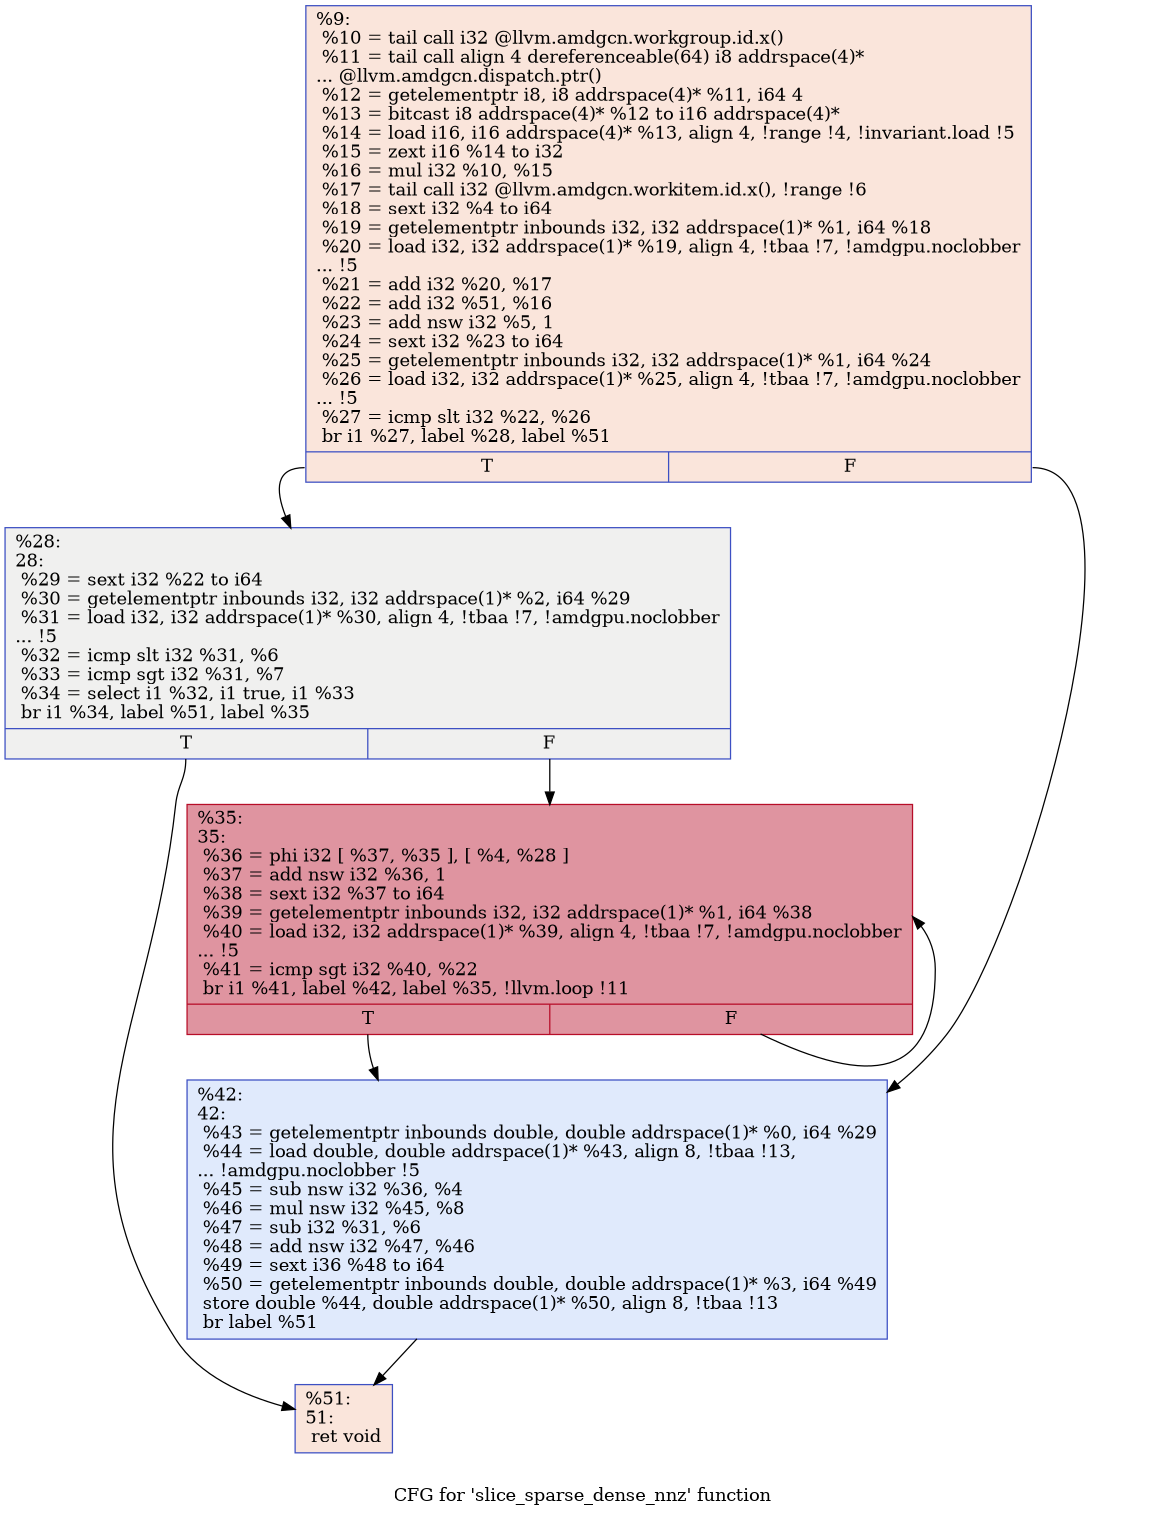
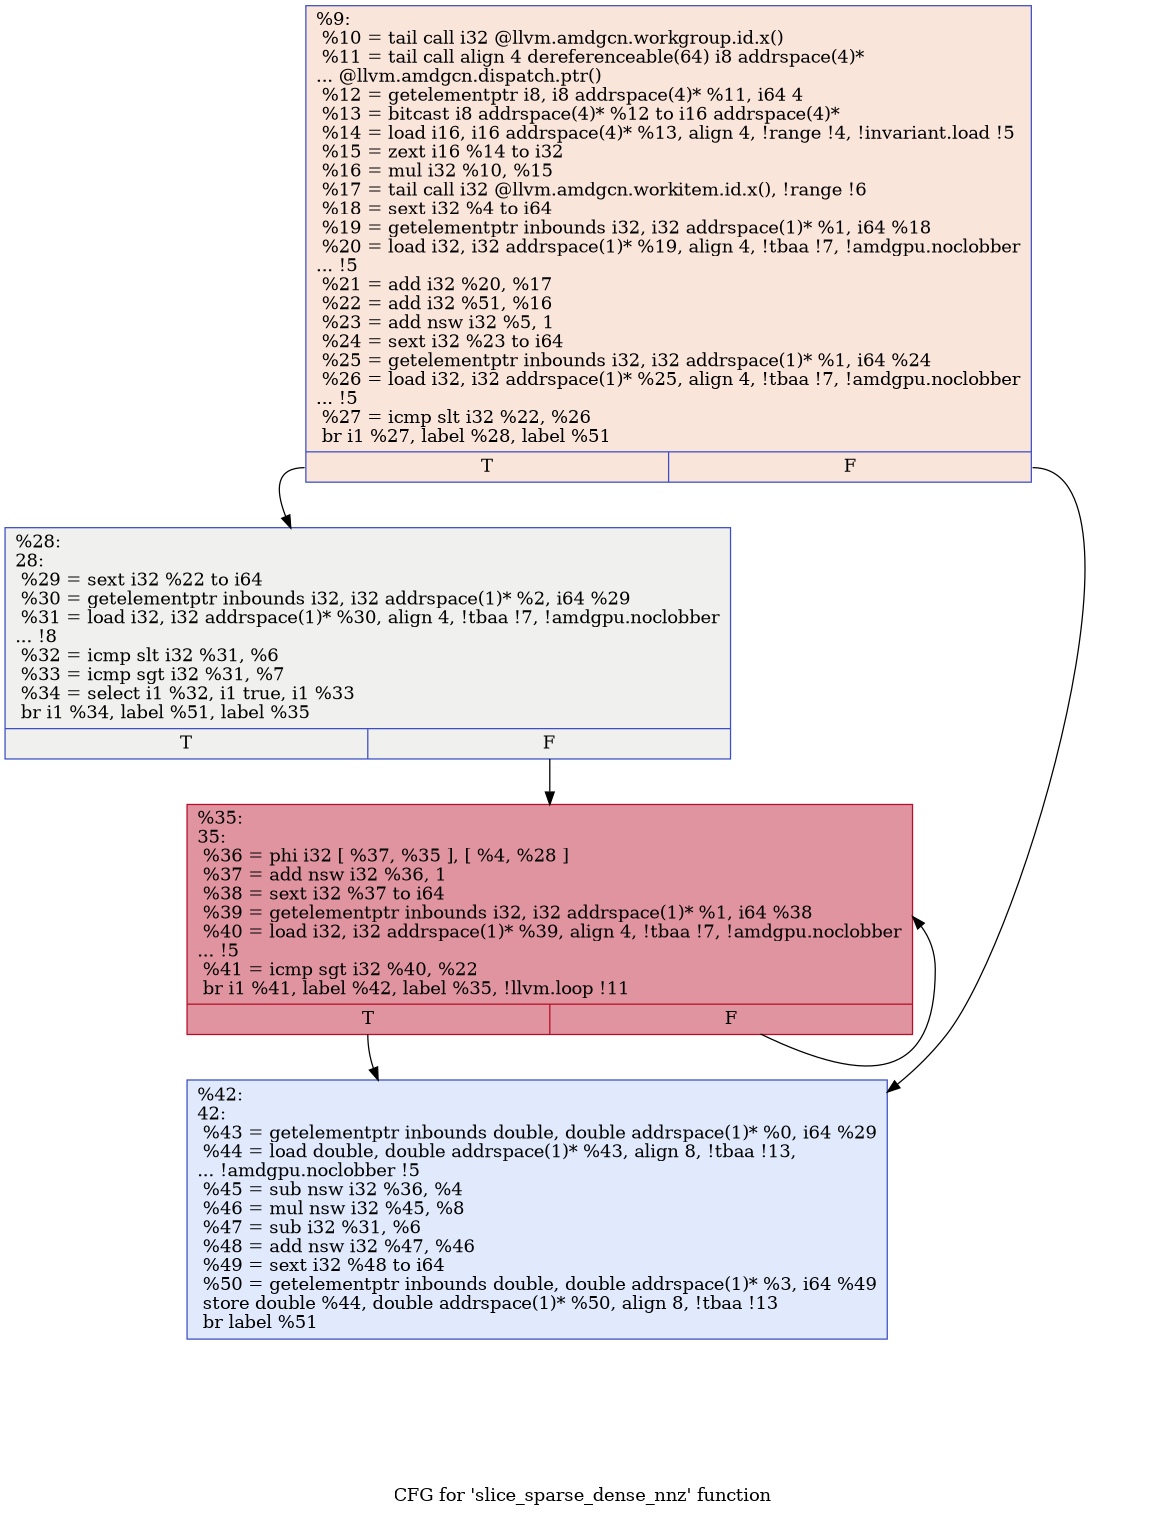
node "%28:": text "... !5" -> "... !8"
node "%42:": text "%49 = sext i36 %48 to i64" -> "%49 = sext i32 %48 to i64"
node "%51:": removed
